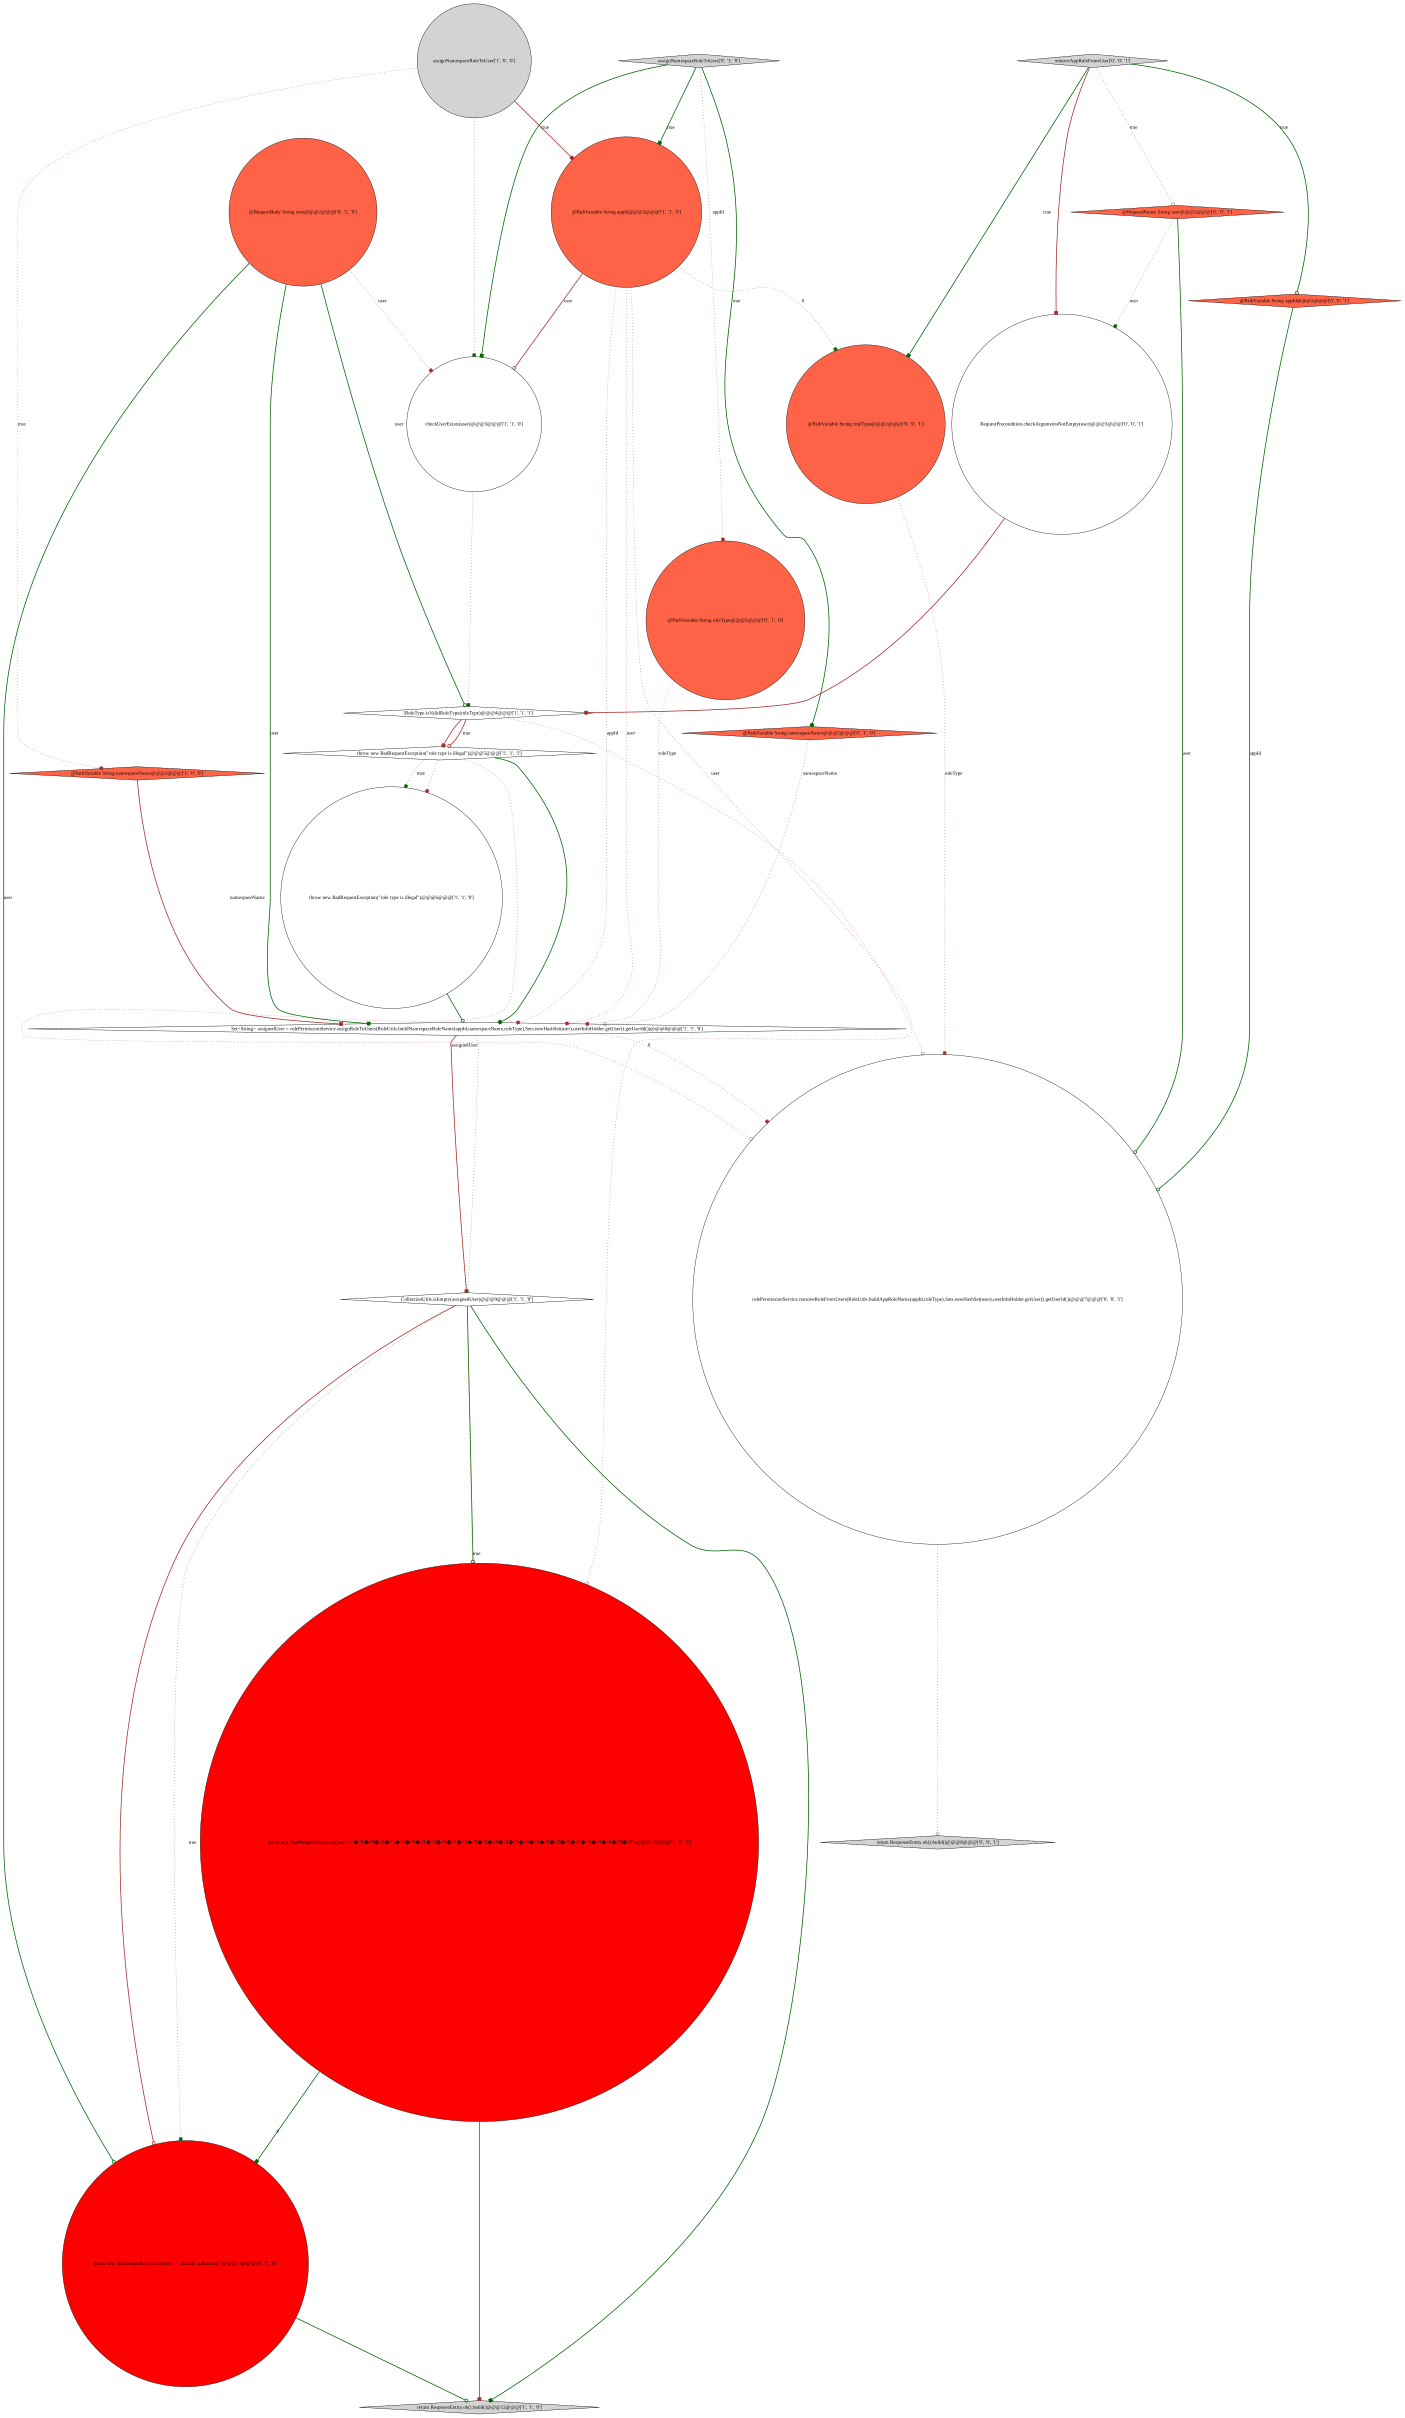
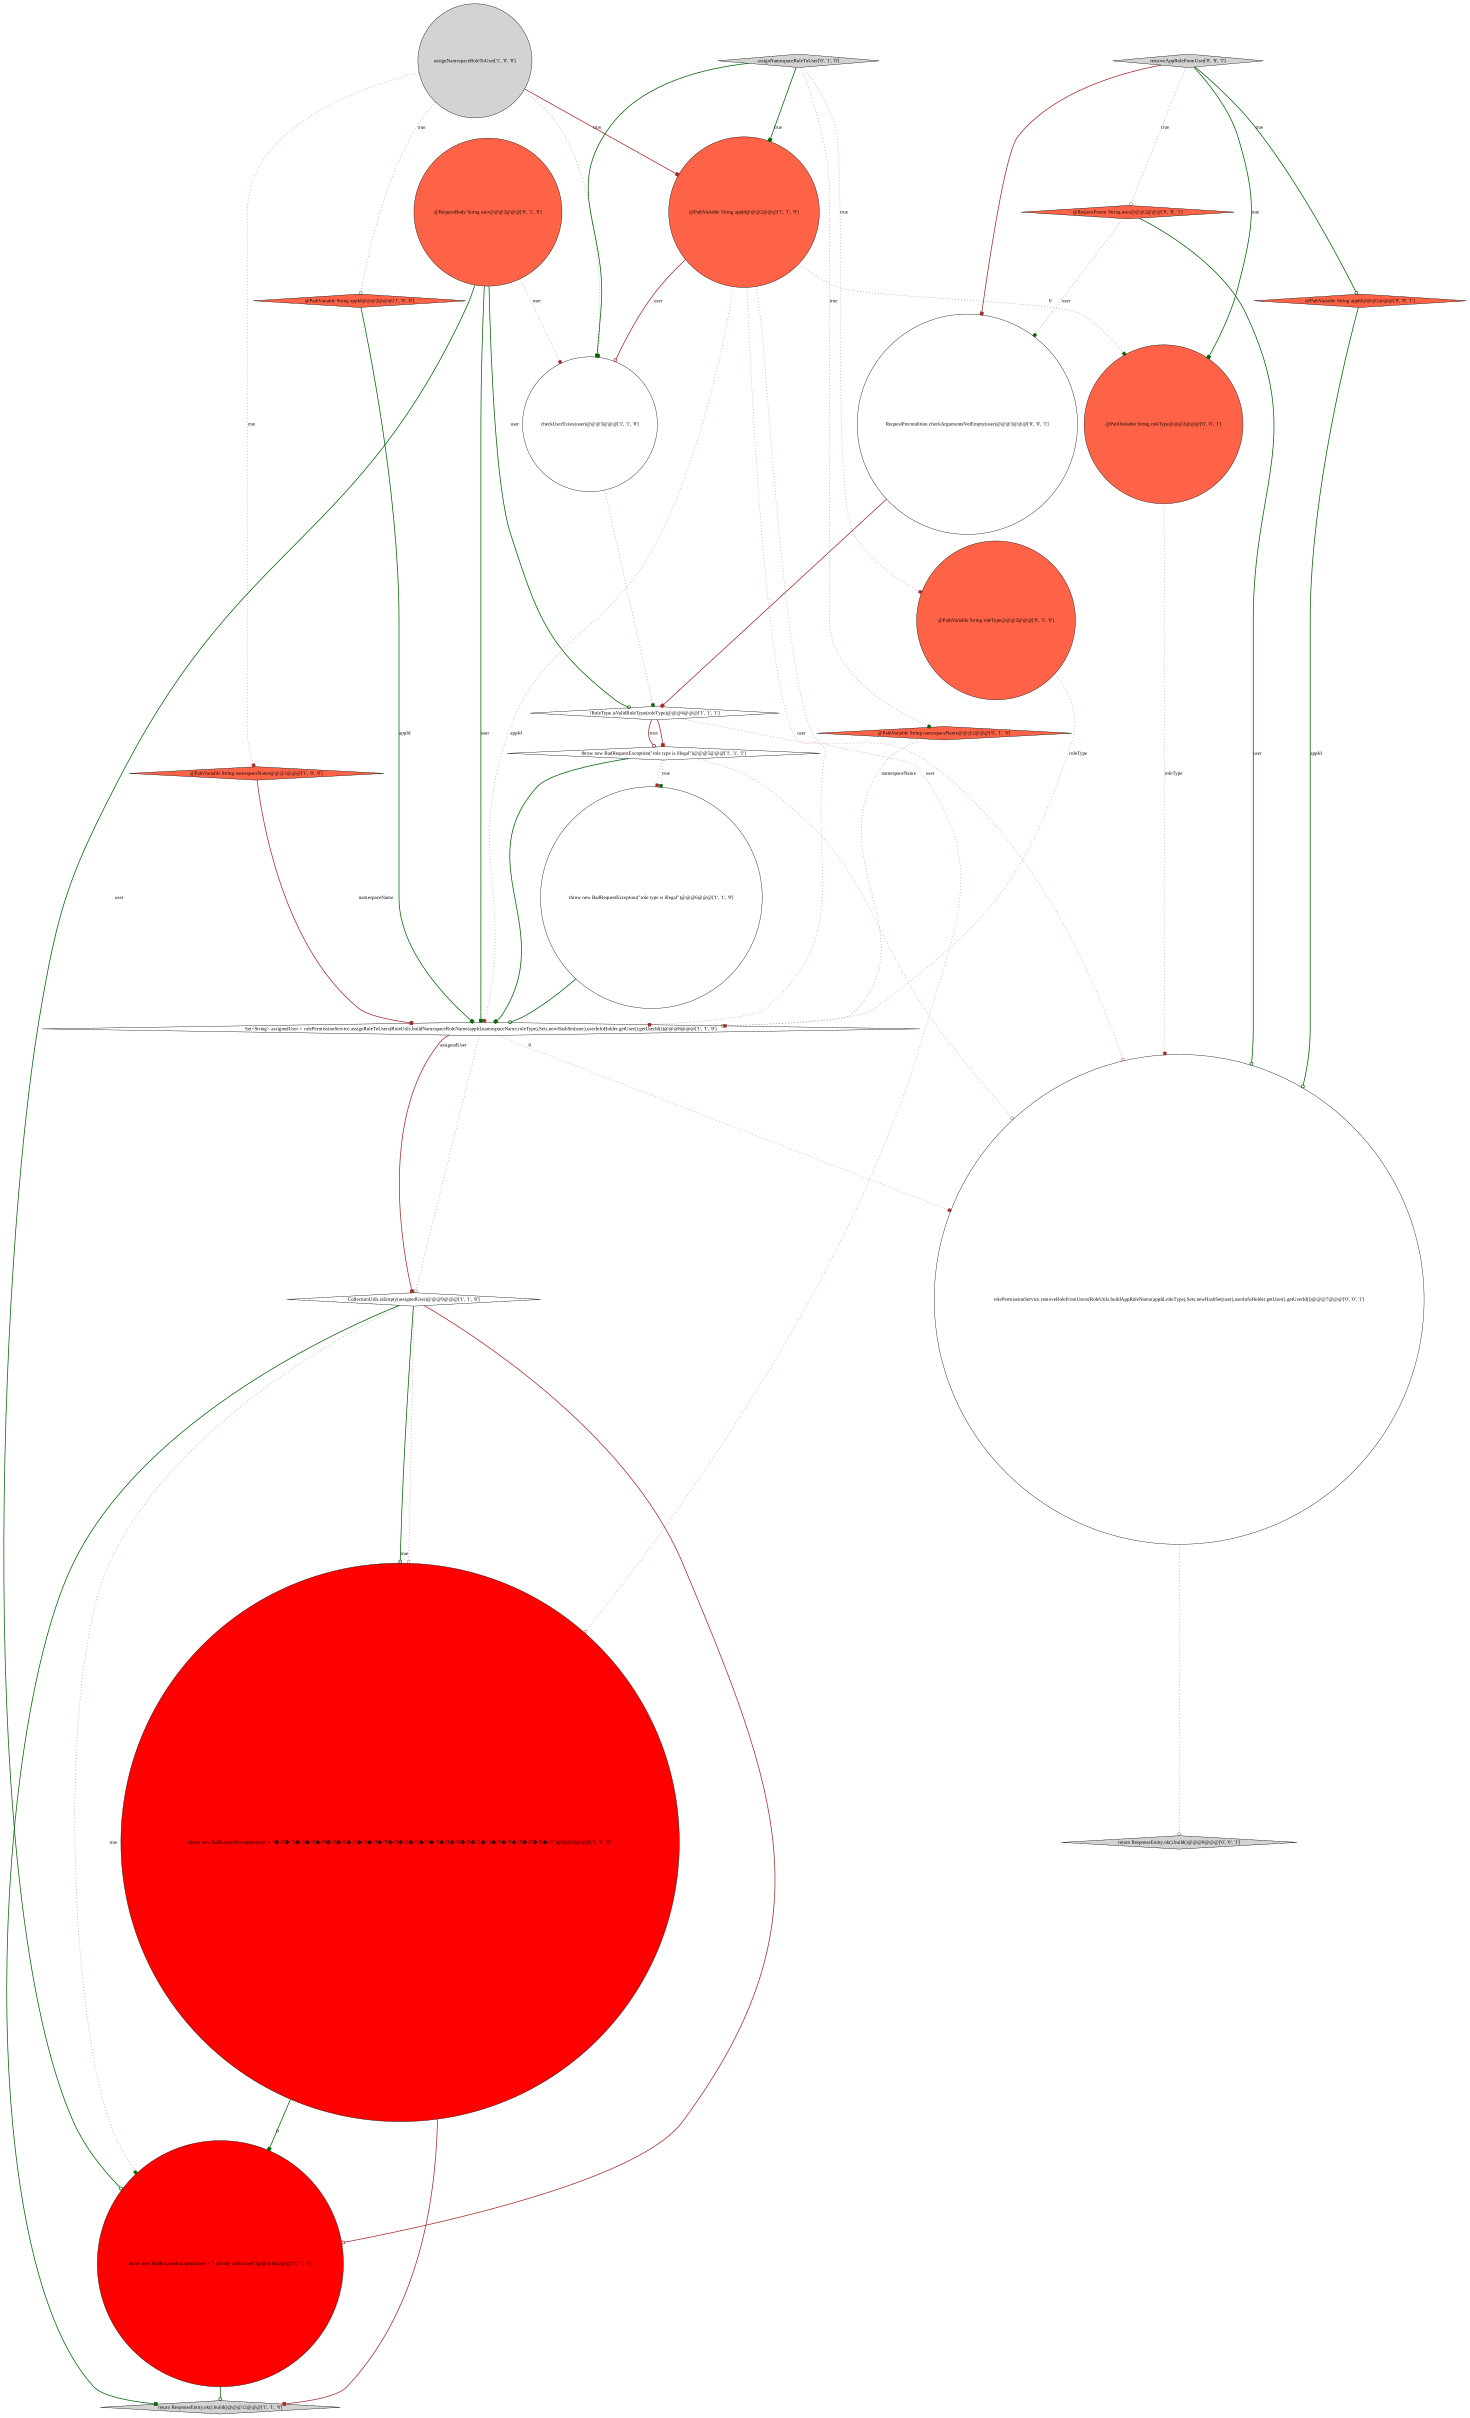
edge "assignNamespaceRoleToUser['0', '1', '0']" -> "@PathVariable String roleType@@@2@@@['0', '1', '0']": label "appId" -> "true"
node "@PathVariable String appId@@@2@@@['1', '0', '0']": added
edge "assignNamespaceRoleToUser['0', '1', '0']" -> "@PathVariable String namespaceName@@@2@@@['0', '1', '0']": style bold -> dotted
